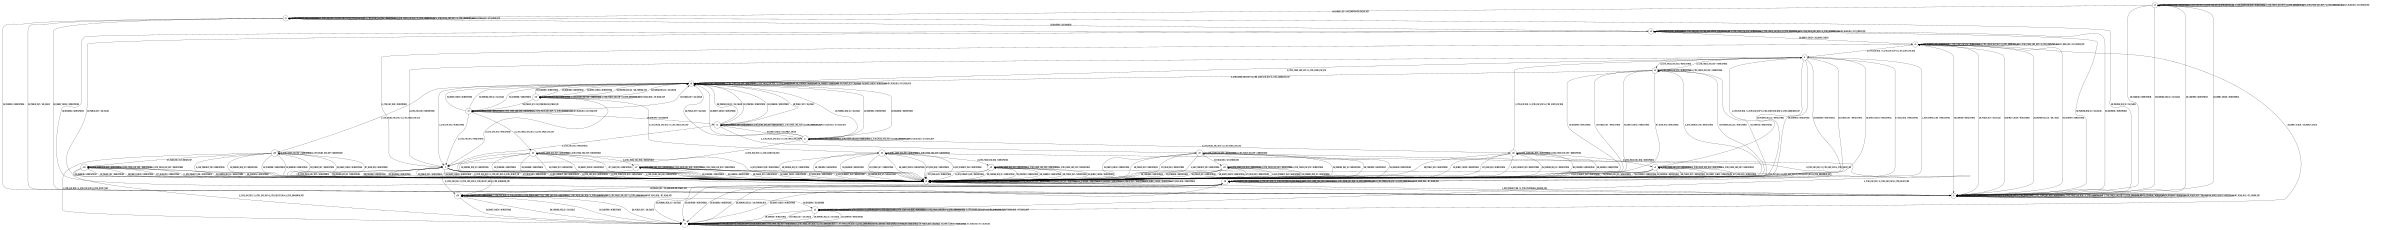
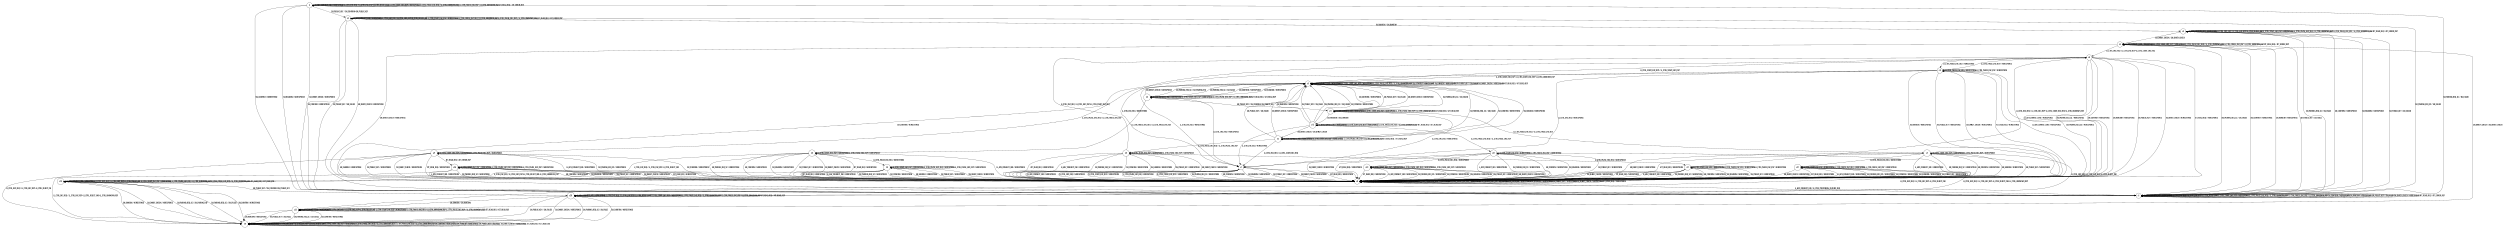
edge "s5" -> "s7": now "s8" -> "s7"
edge "s21" -> "s23": label "ATT_READ_REQ / ATT_ERROR_RSP" -> "LL_CTRL_PAUSE_ENC_REQ / NORESPONSE"
